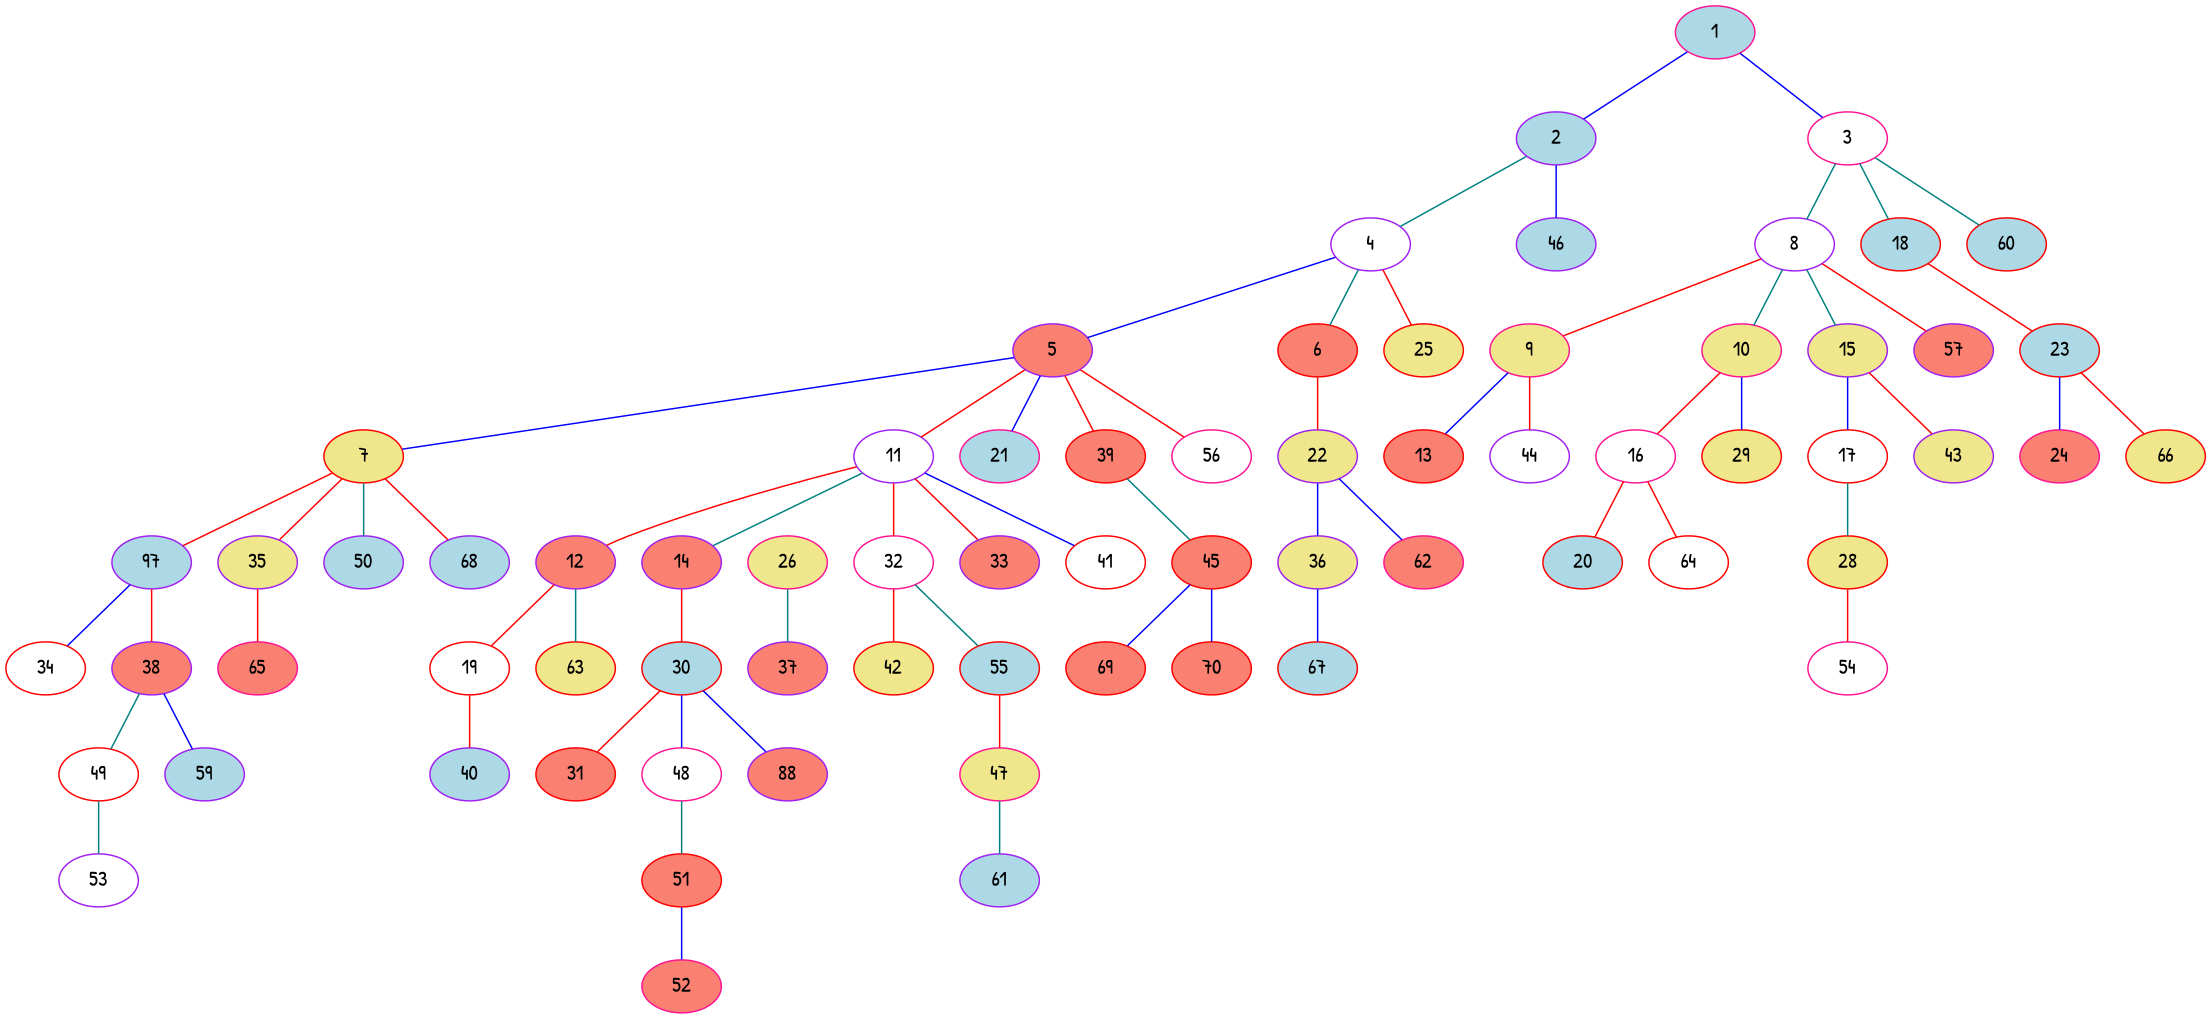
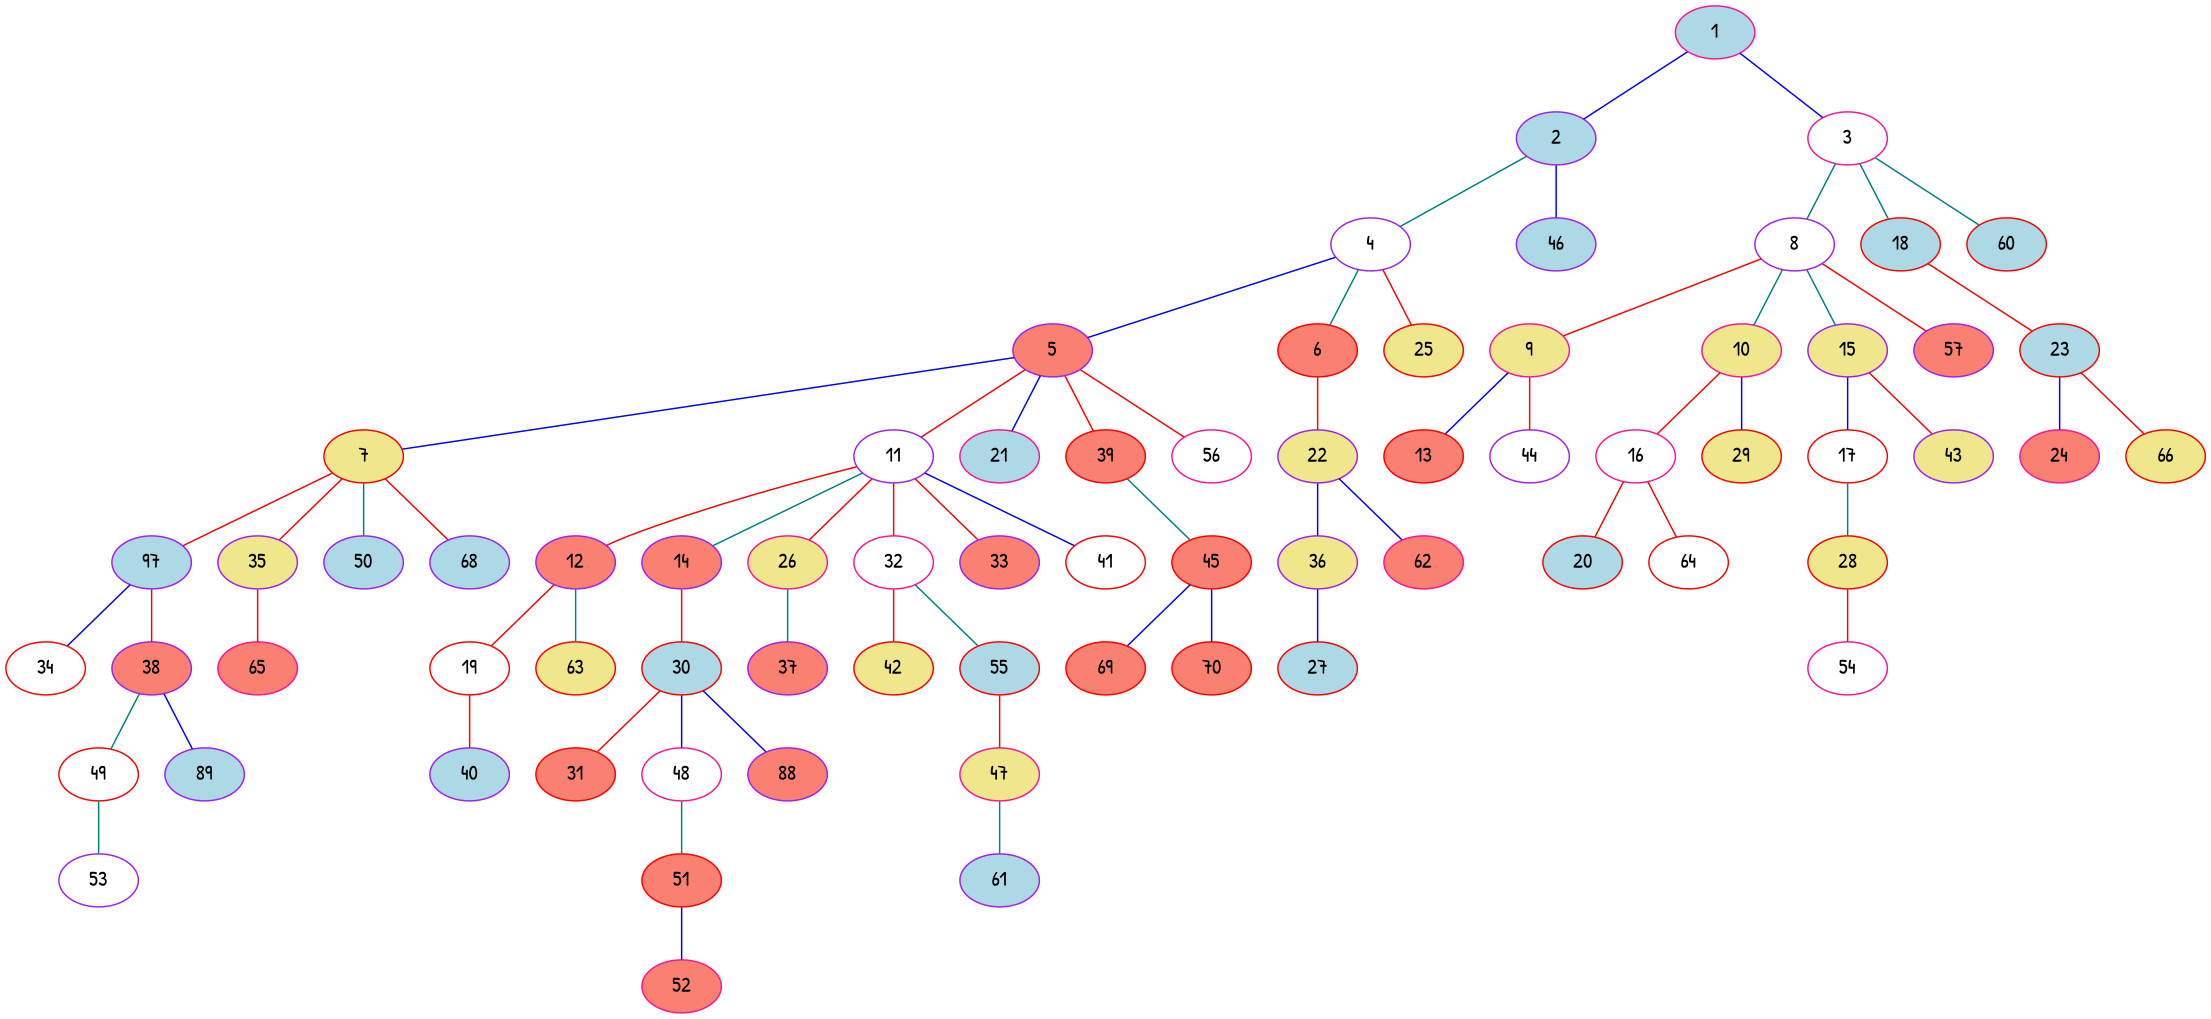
edge "11" -- "26": added
node "67": label "67" -> "27"
node "59": label "59" -> "89"
